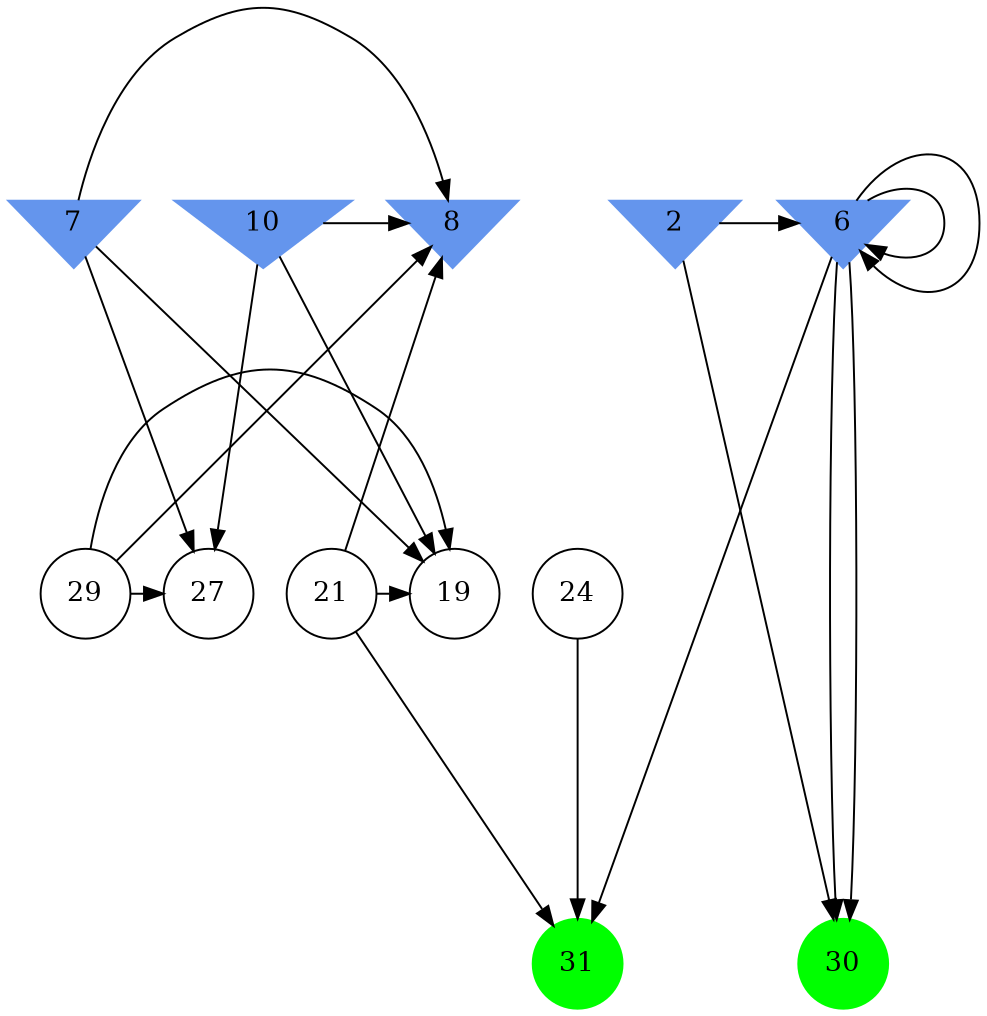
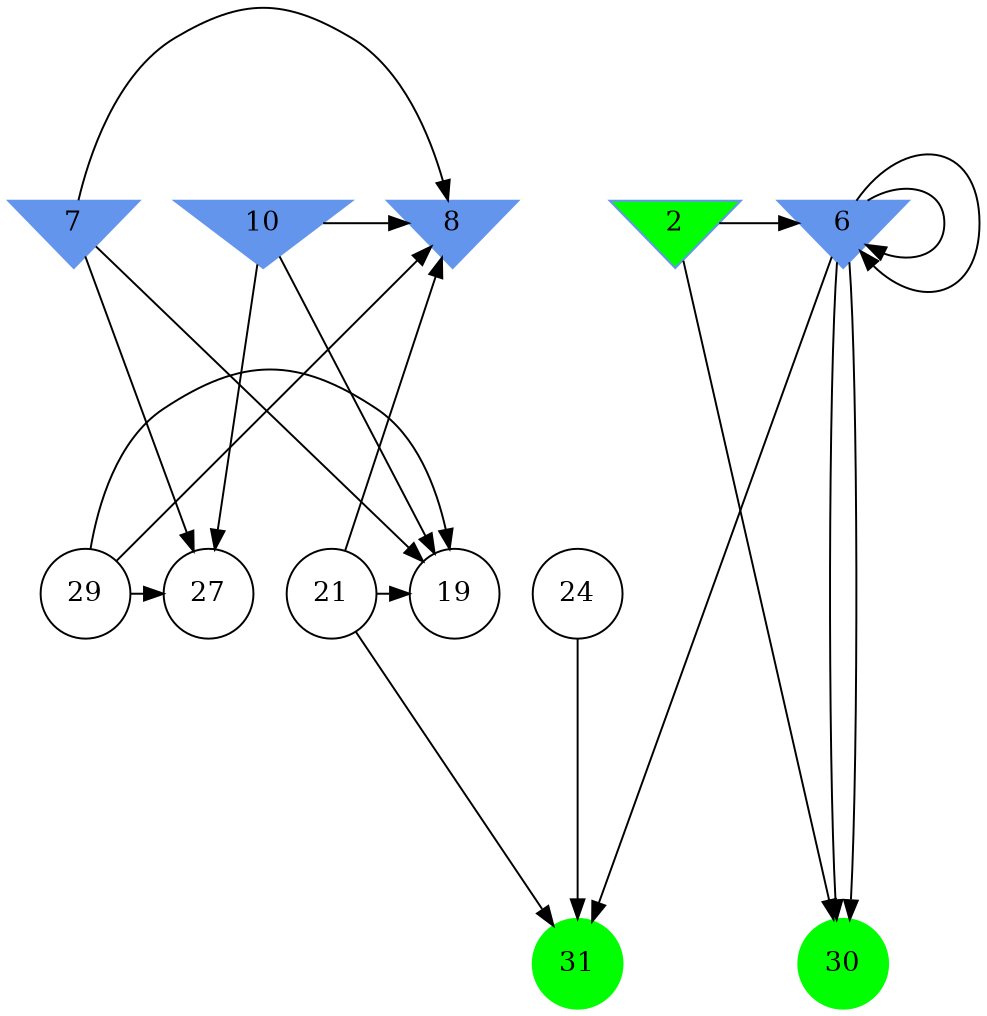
node "2": fillcolor cornflowerblue -> green
